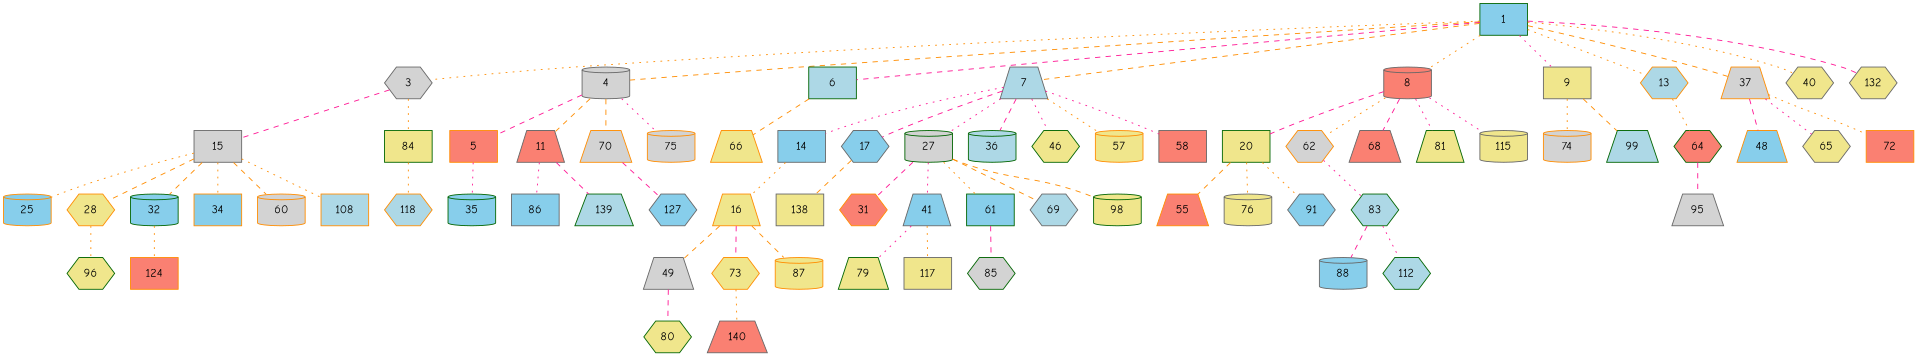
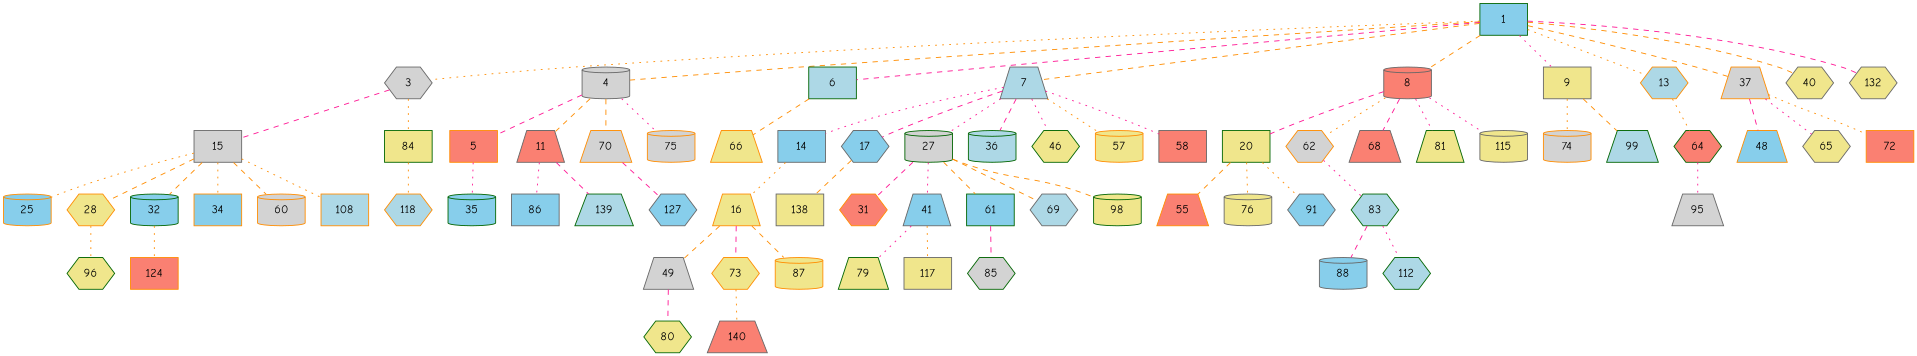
edge "1" -- "40": style dotted -> dashed
edge "1" -- "8": style dotted -> dashed
edge "27" -- "61": style dotted -> dashed
edge "64" -- "95": style dashed -> dotted
